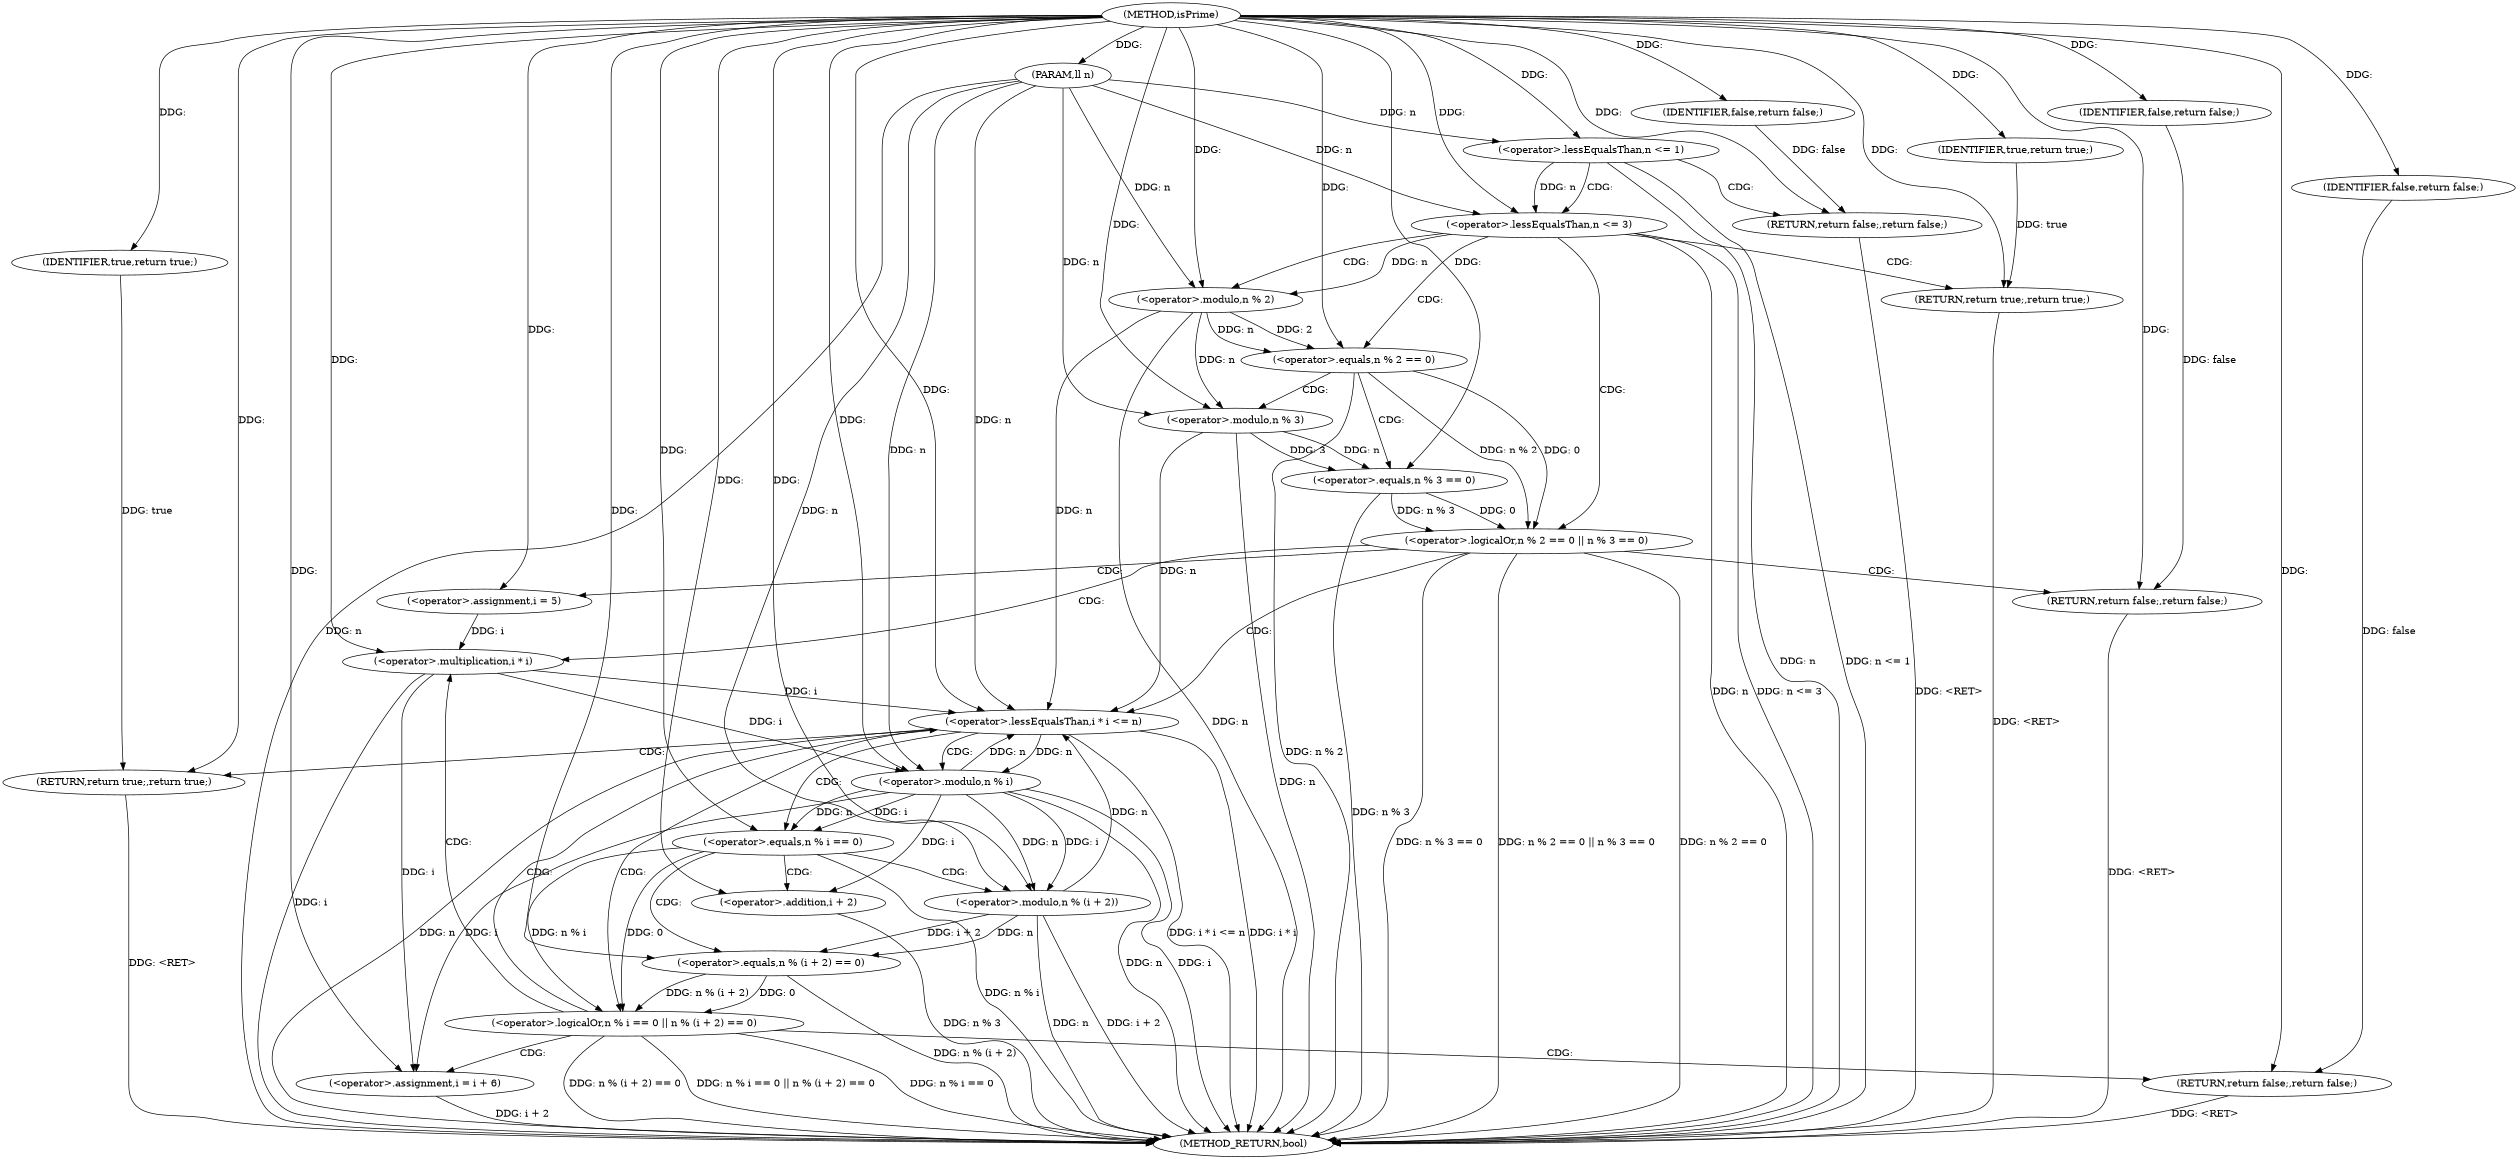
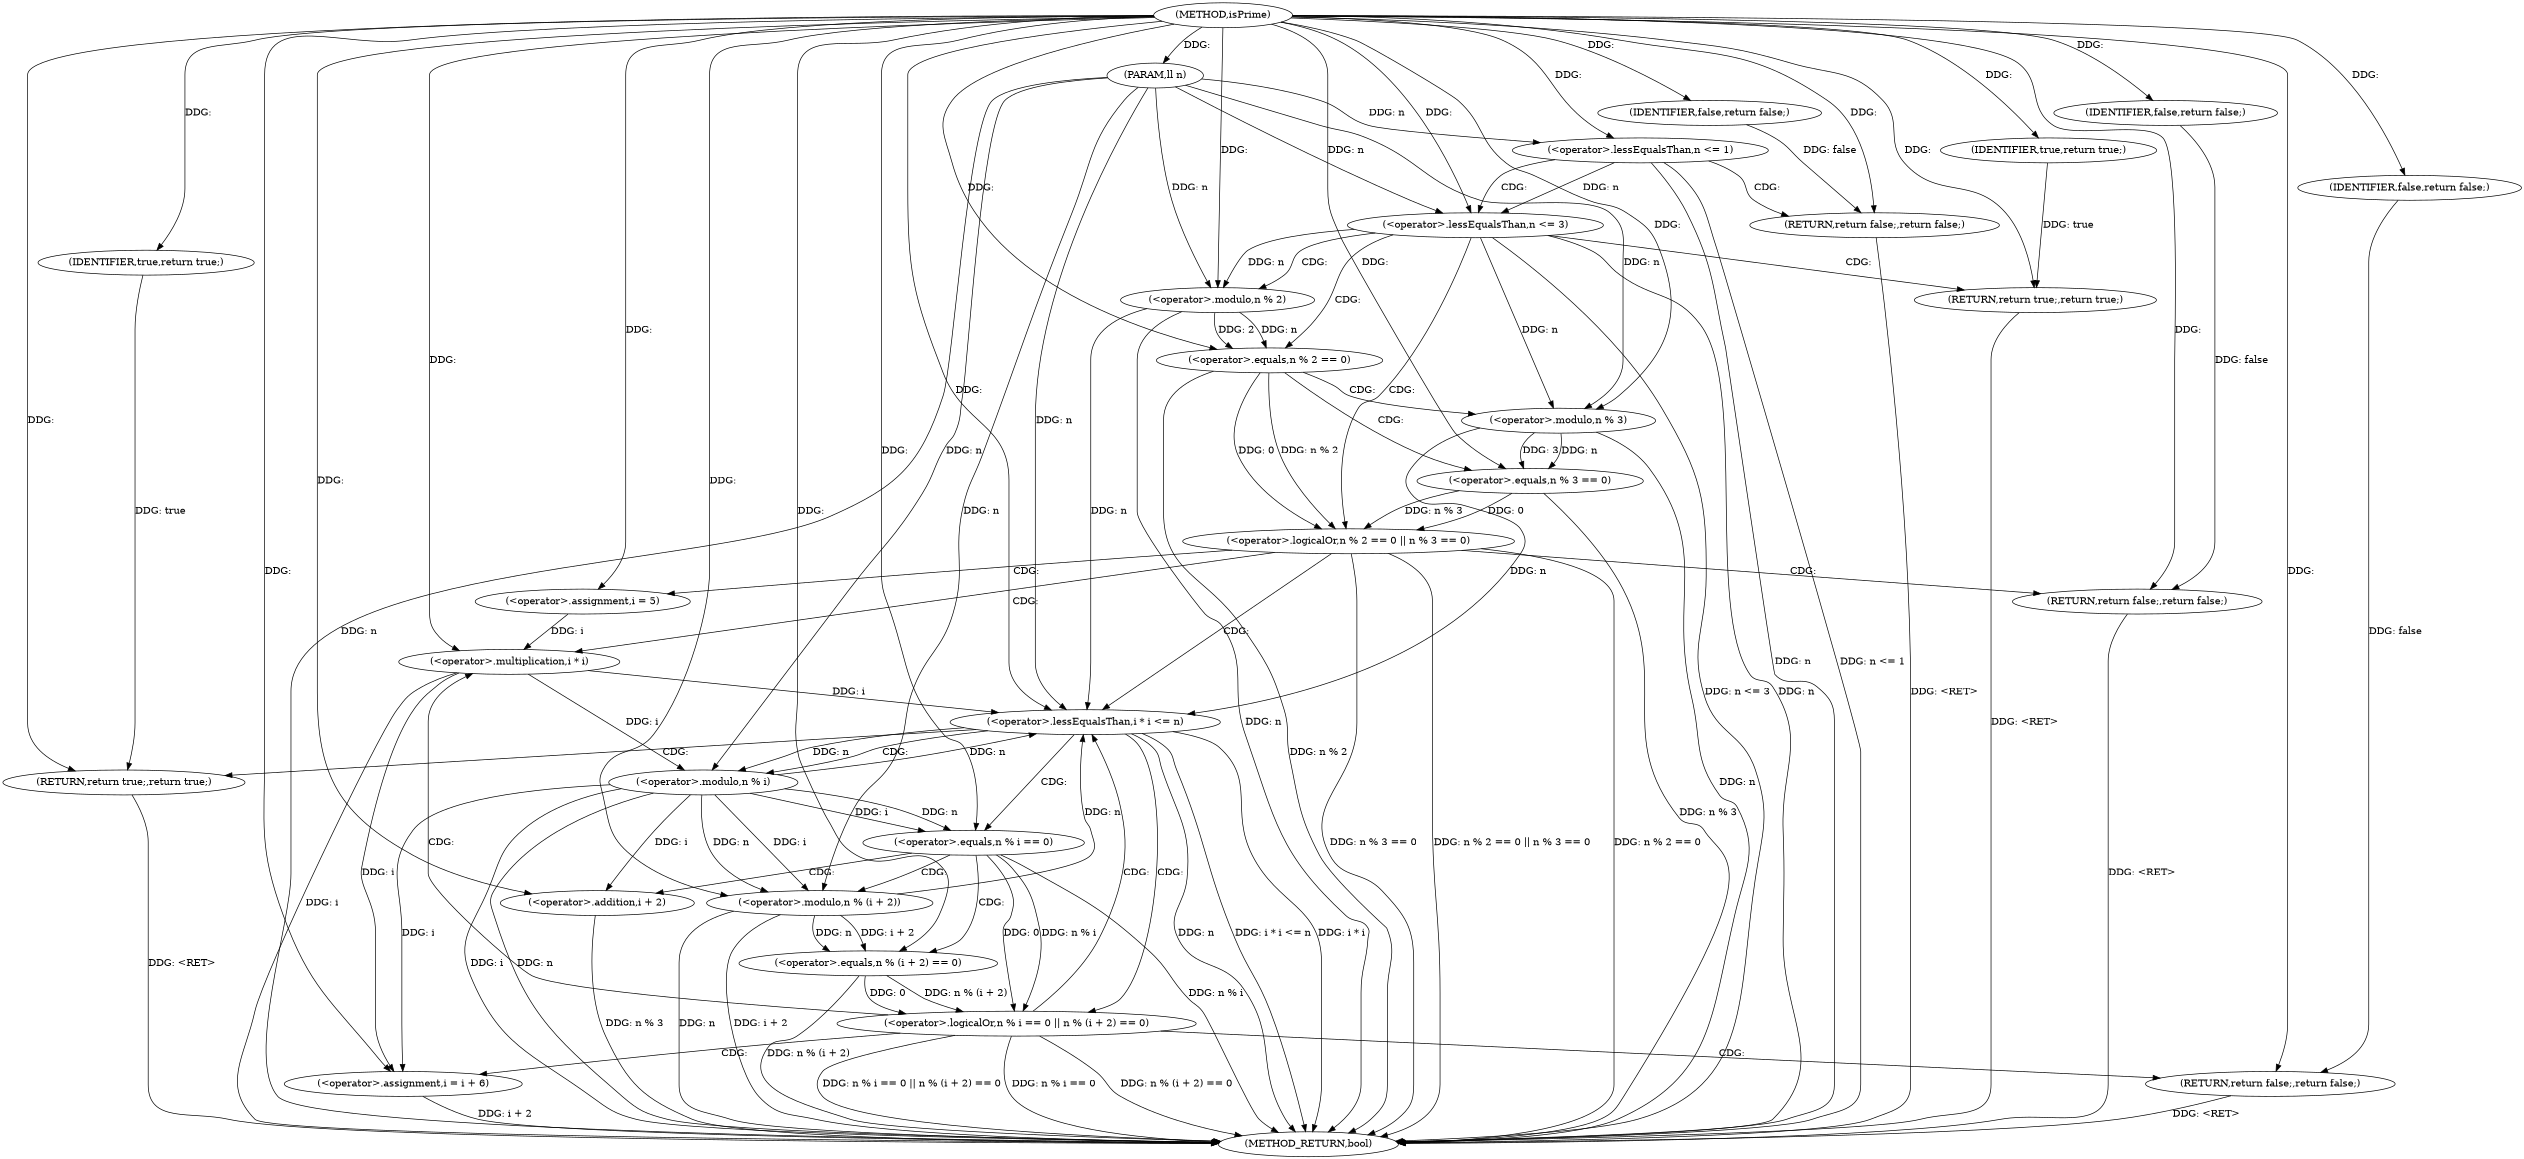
edge "(METHOD,isPrime)" -> "(<operator>.modulo,n % i)": removed, label "DDG:"
edge "(<operator>.modulo,n % 2)" -> "(<operator>.modulo,n % 3)": now "(<operator>.lessEqualsThan,n <= 3)" -> "(<operator>.modulo,n % 3)"
